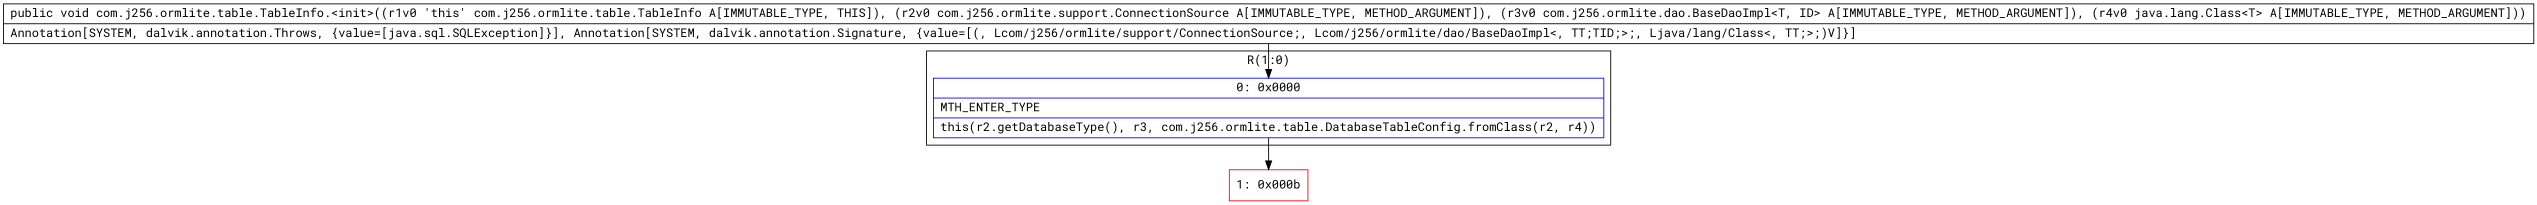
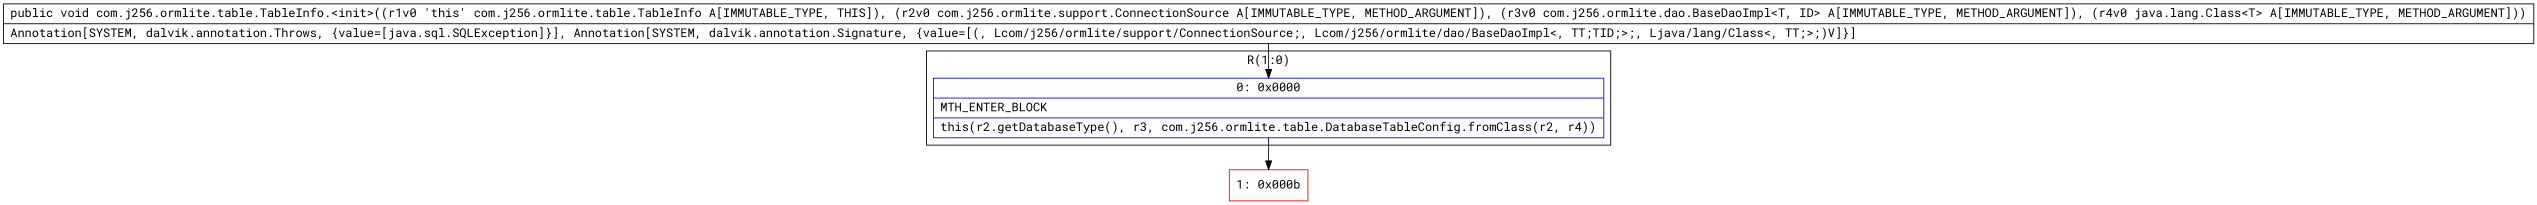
node "0: 0x0000": text "MTH_ENTER_TYPE" -> "MTH_ENTER_BLOCK"
